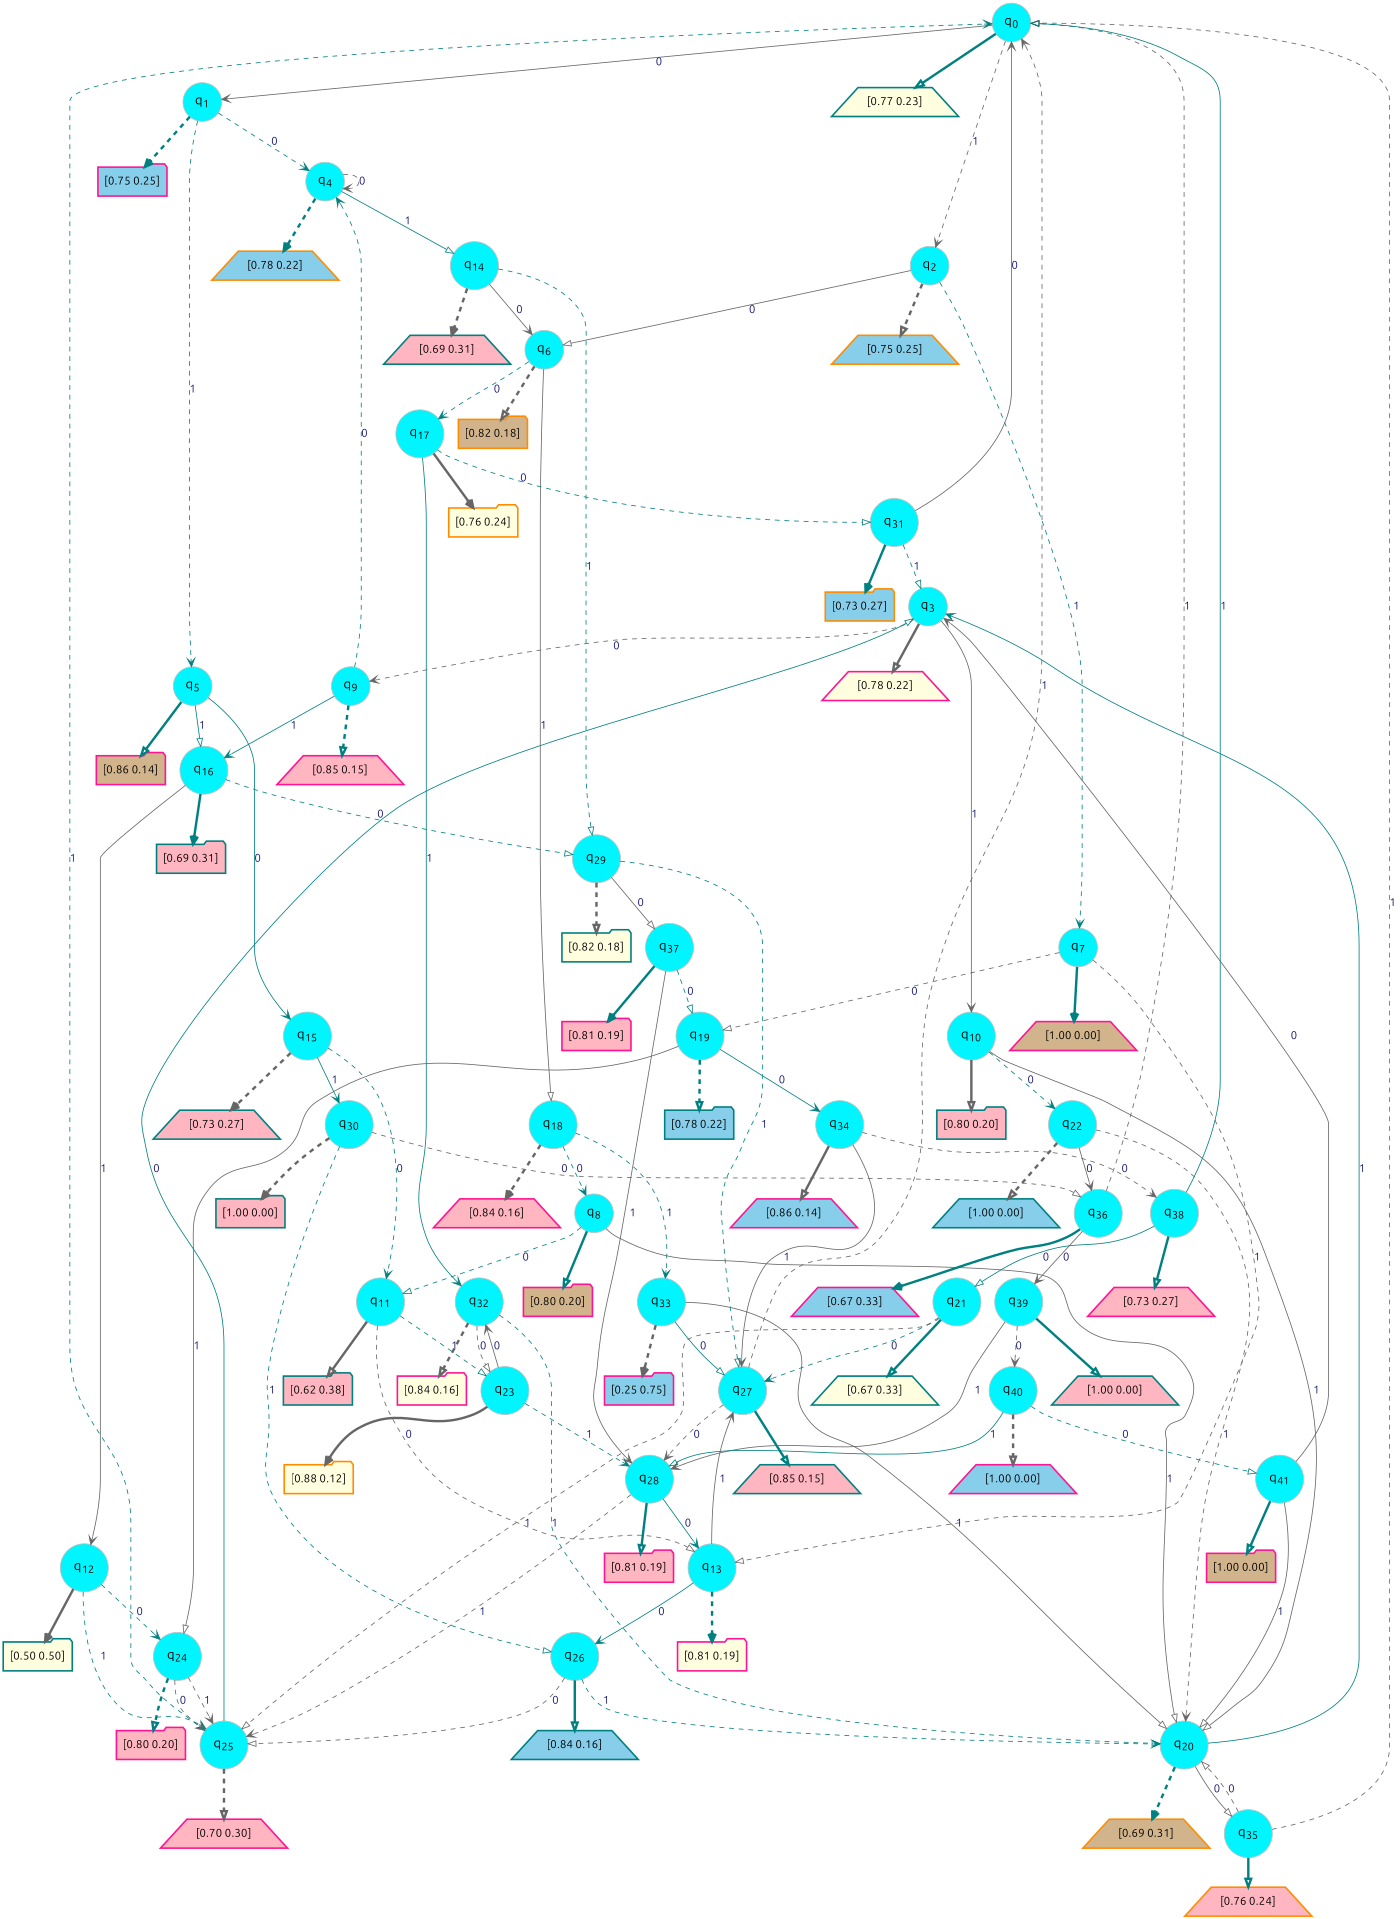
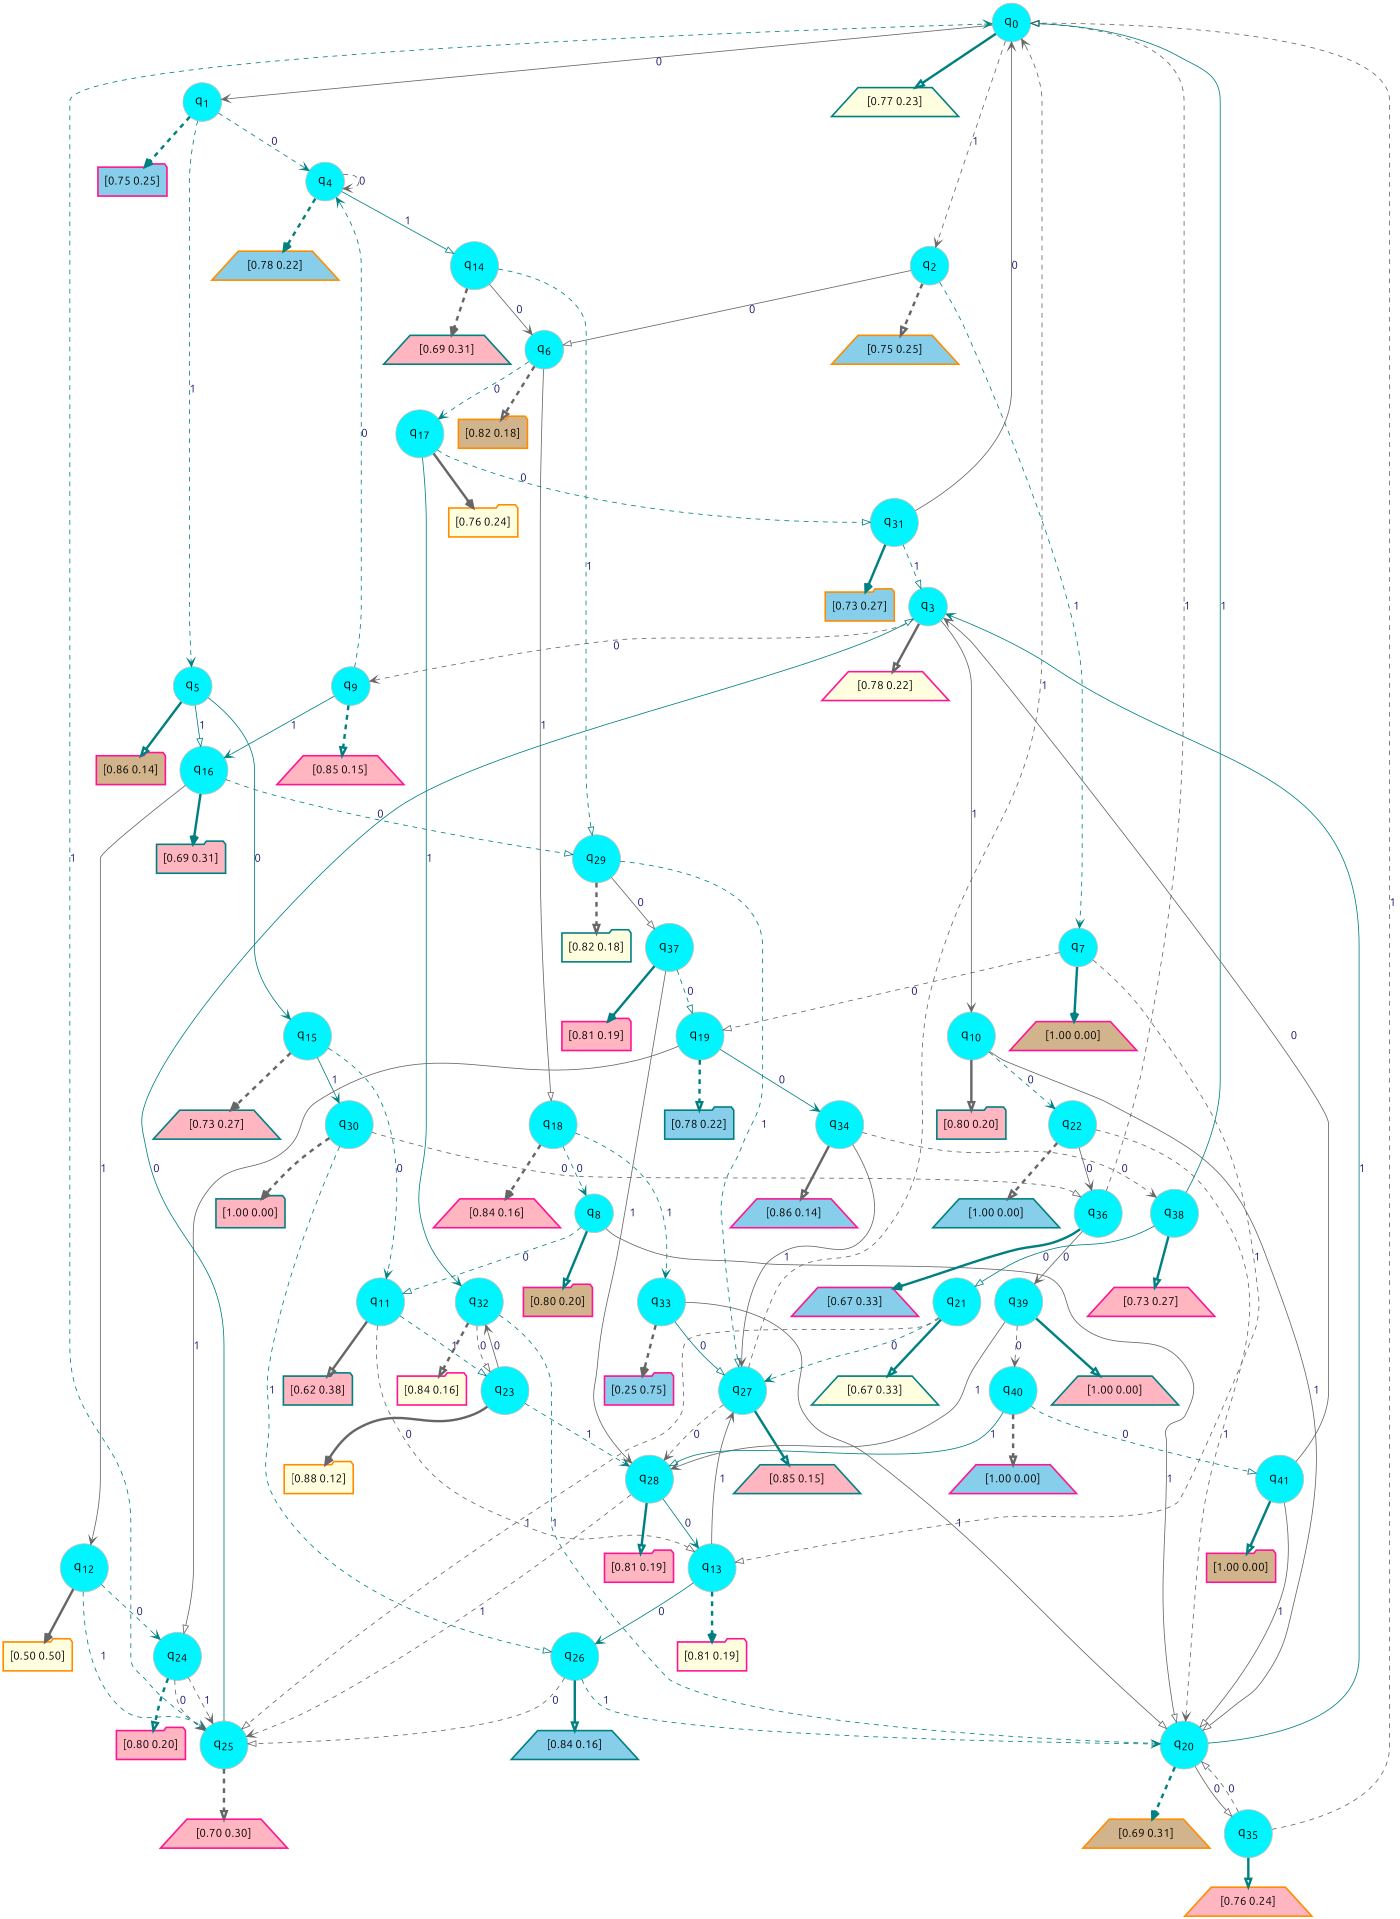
node "[0.50 0.50]": color teal -> darkorange
